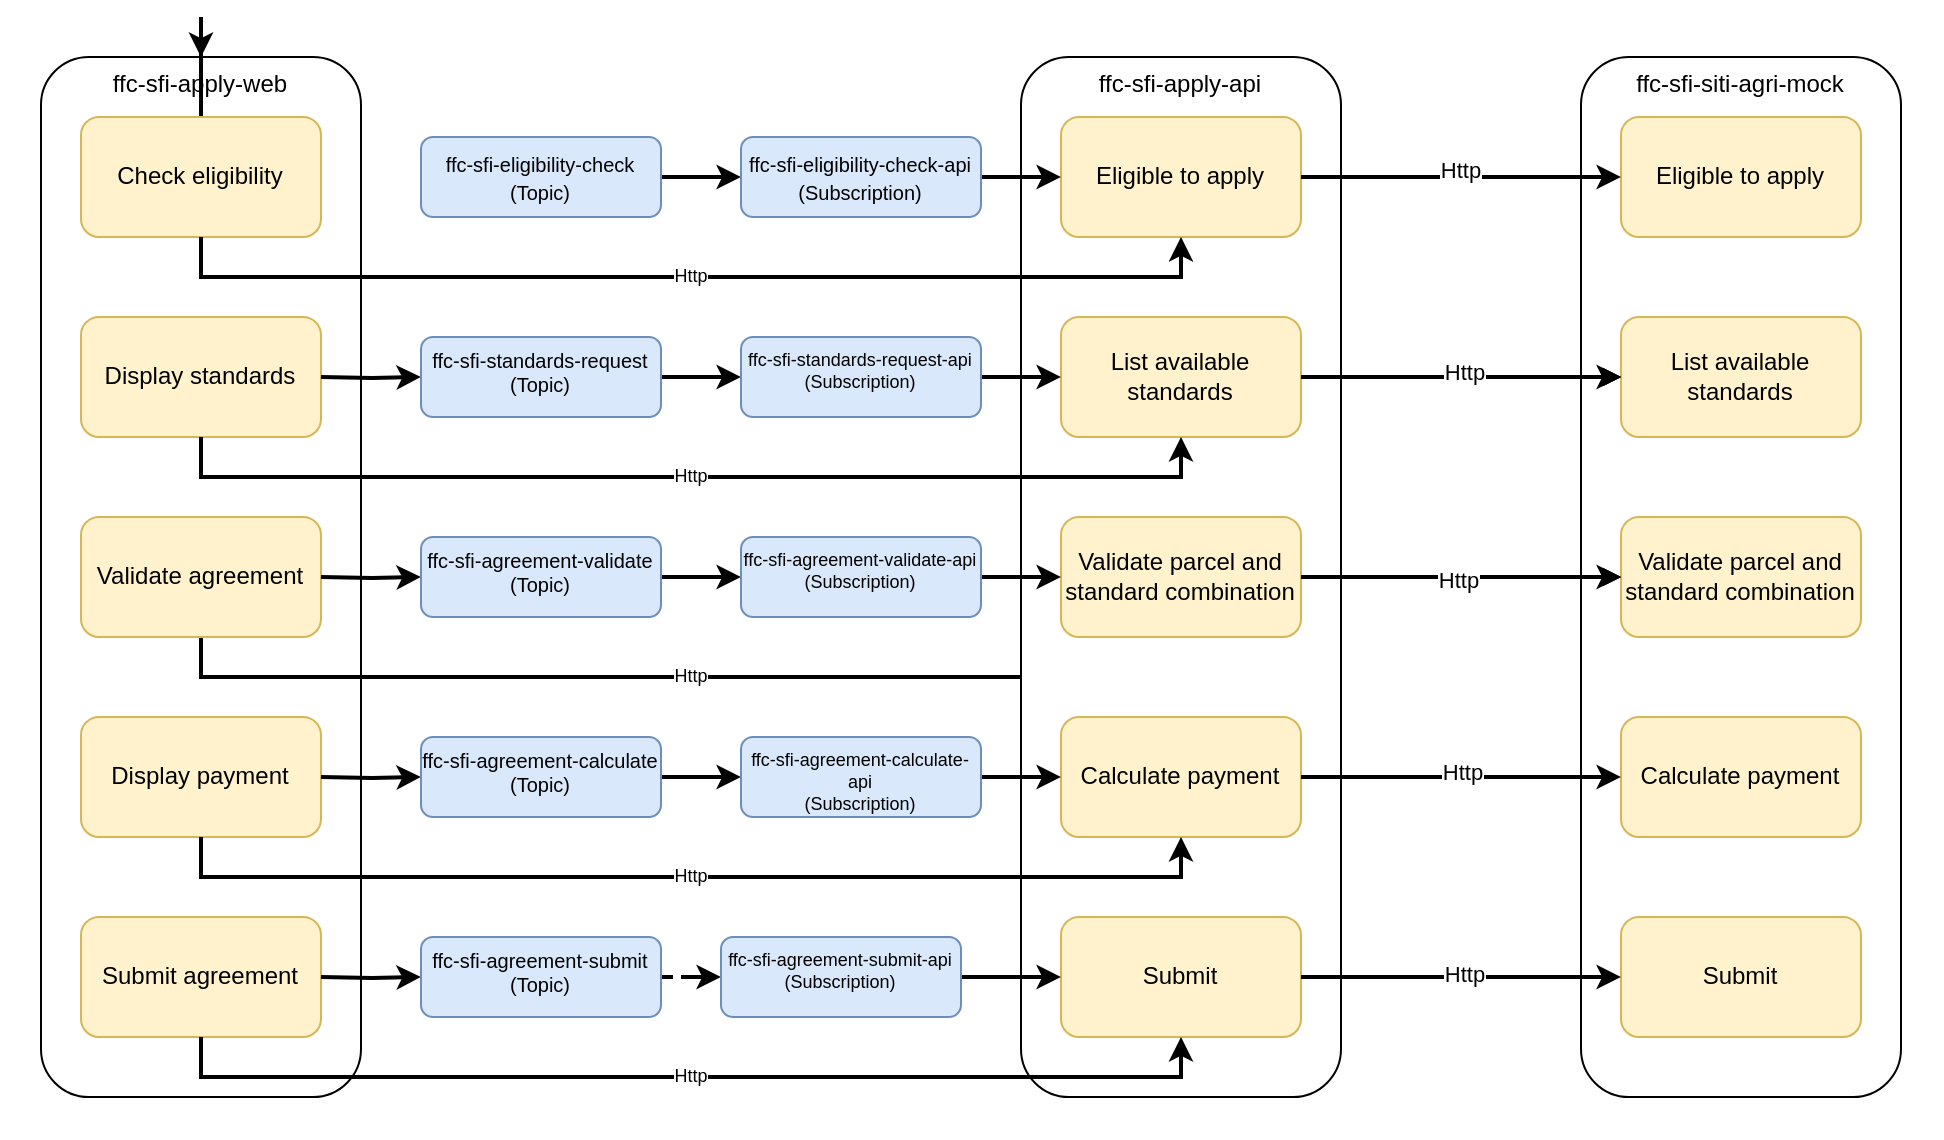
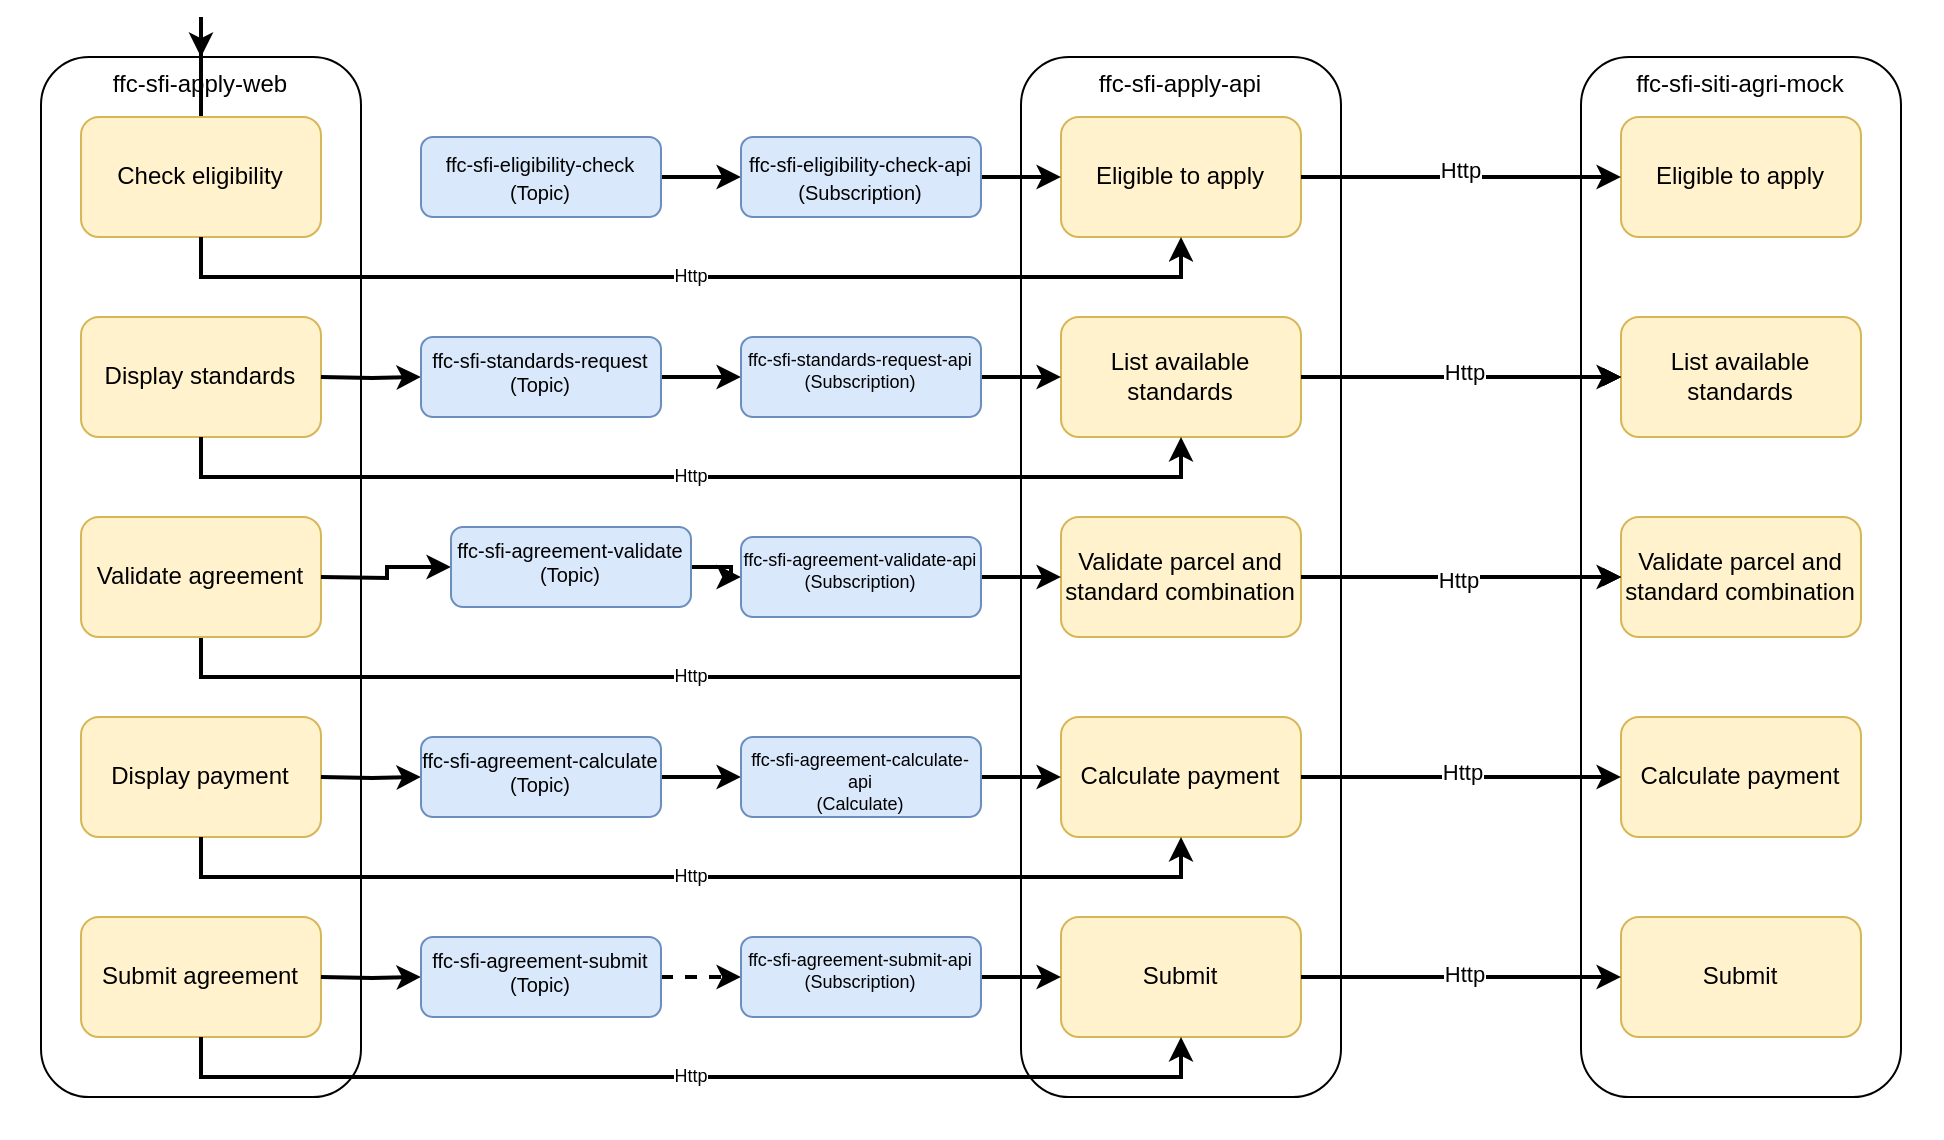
node "ffc-sfi-agreement-validate(Topic)": moved (541, 577) -> (571, 567)
node "ffc-sfi-agreement-calculate-api(Subscription)": label "ffc-sfi-agreement-calculate-api(Subscription)" -> "ffc-sfi-agreement-calculate-api(Calculate)"
node "ffc-sfi-agreement-submit-api(Subscription)": moved (841, 977) -> (861, 977)
